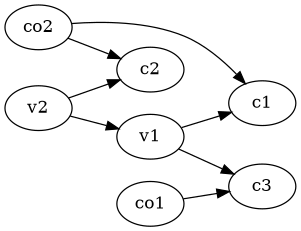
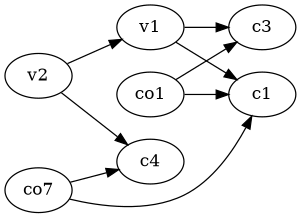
node "co2": label "co2" -> "co7"
node "c2": label "c2" -> "c4"
edge "co1" -> "c1": added
